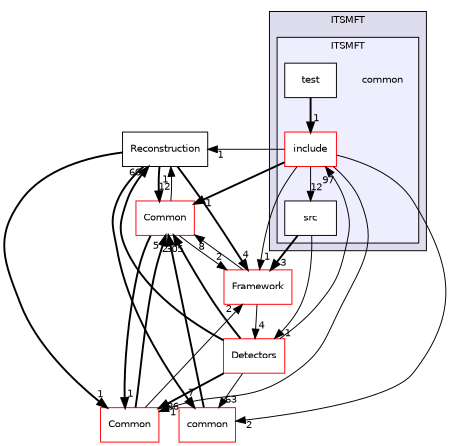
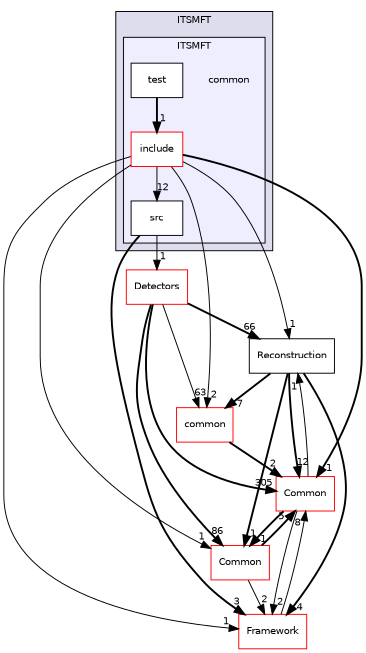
edge "Detectors" -> "include": removed
edge "Framework" -> "Detectors": removed
